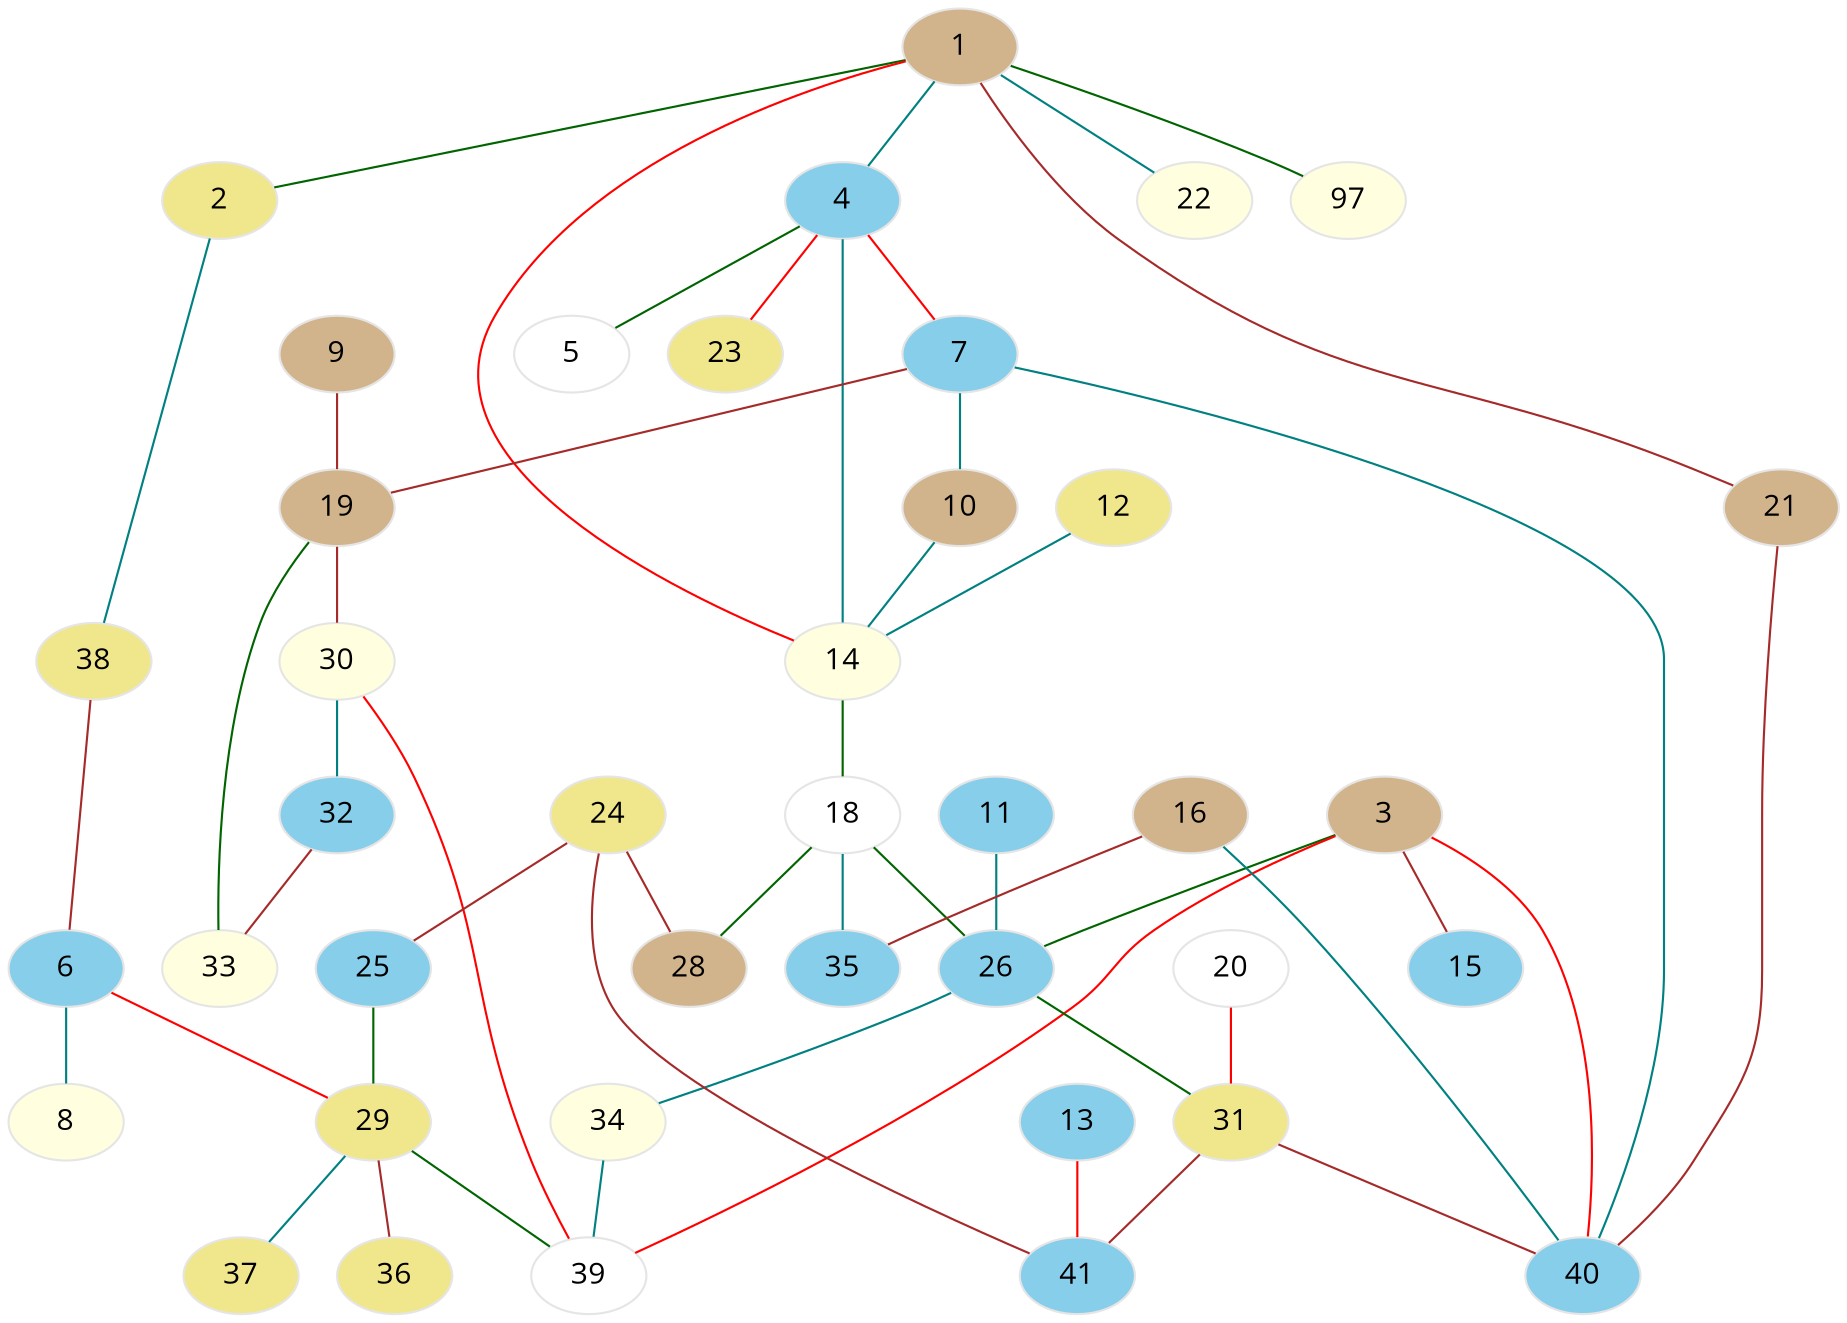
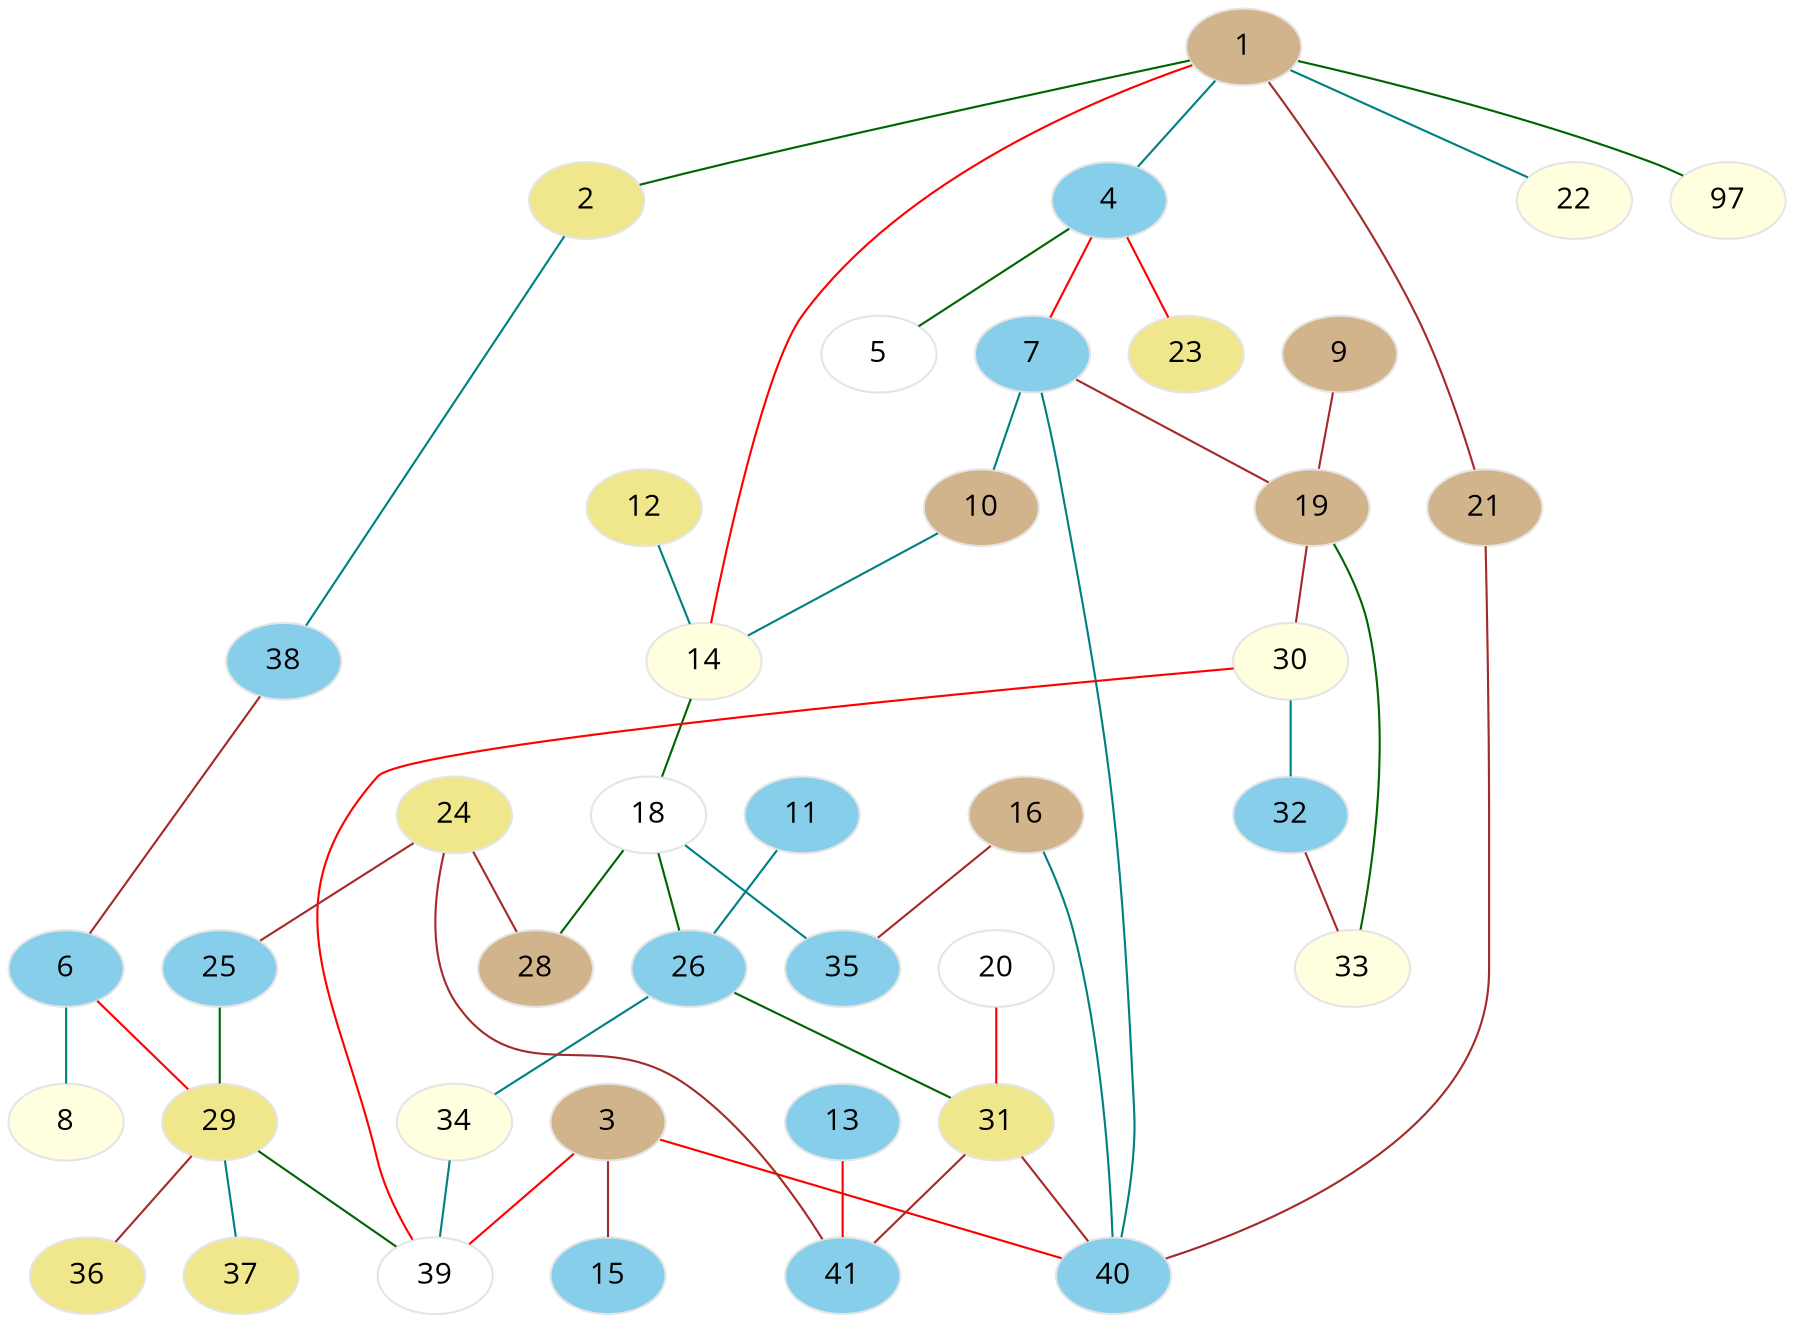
edge "4" -- "14": removed
node "38": fillcolor khaki -> skyblue
edge "3" -- "26": removed
